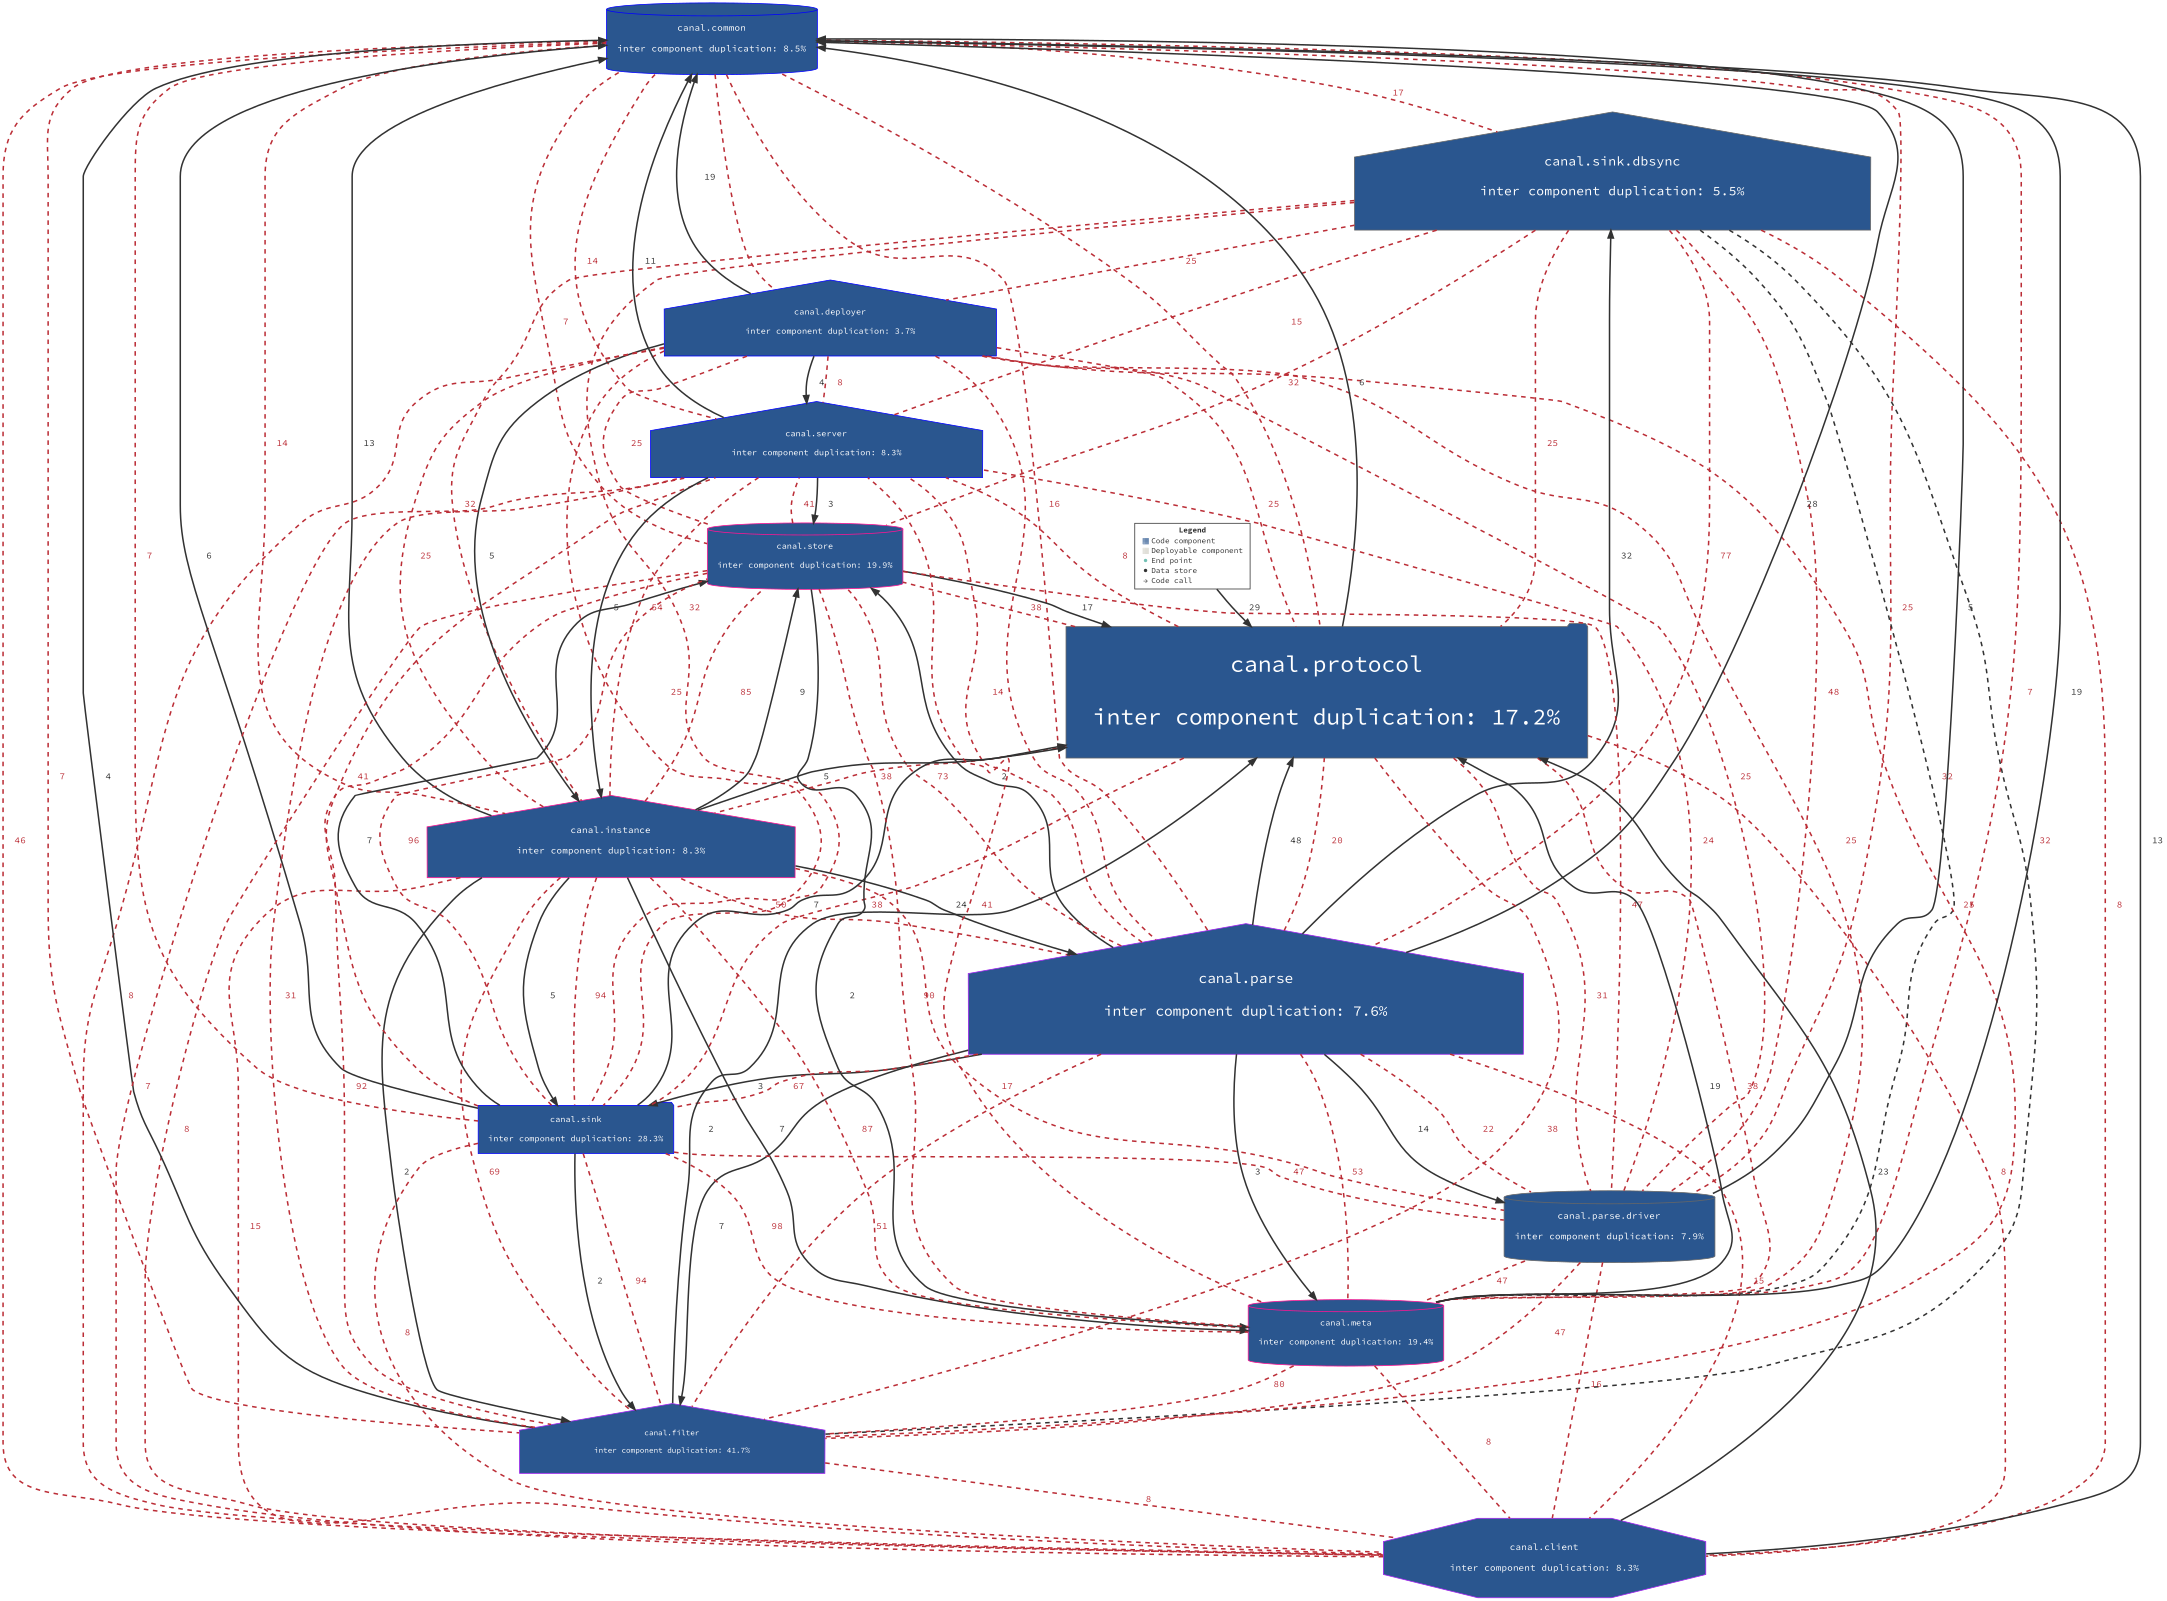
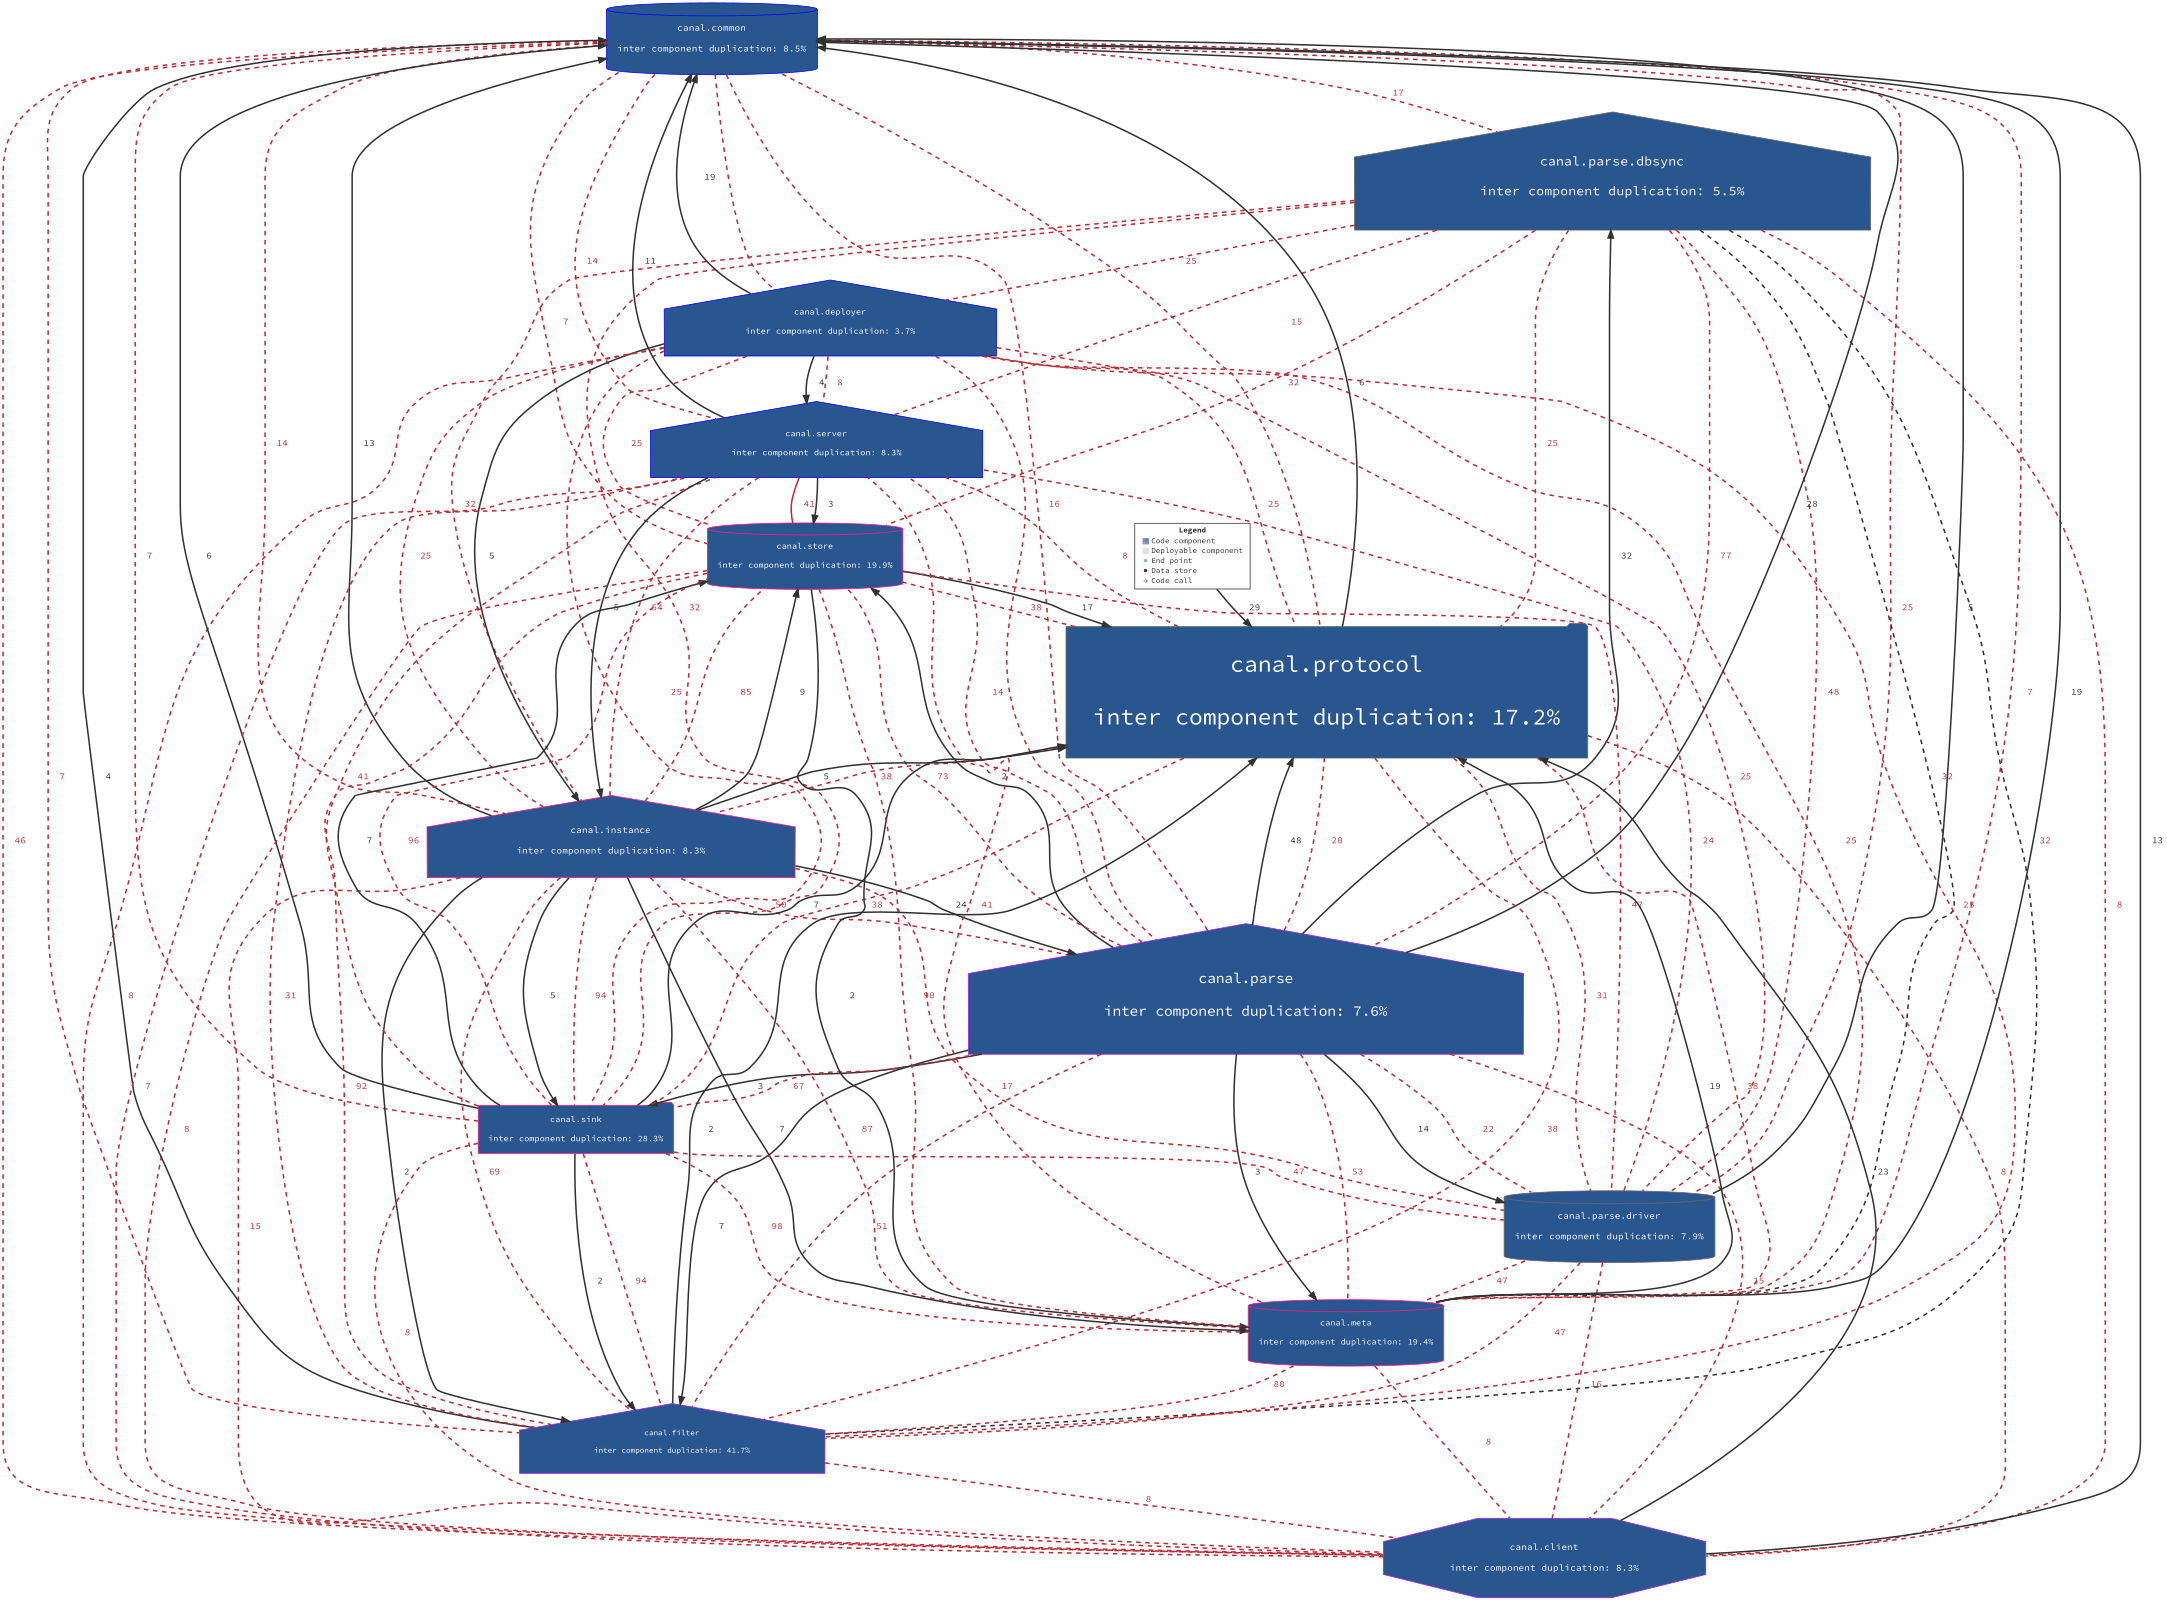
node "canal.sink.dbsync inter component duplication: 5.5%": label "canal.sink.dbsync inter component duplication: 5.5%" -> "canal.parse.dbsync inter component duplication: 5.5%"
edge "canal.store inter component duplication: 19.9%" -> "canal.server inter component duplication: 8.3%": style dashed -> solid
node "canal.sink inter component duplication: 28.3%": color blue -> deeppink
